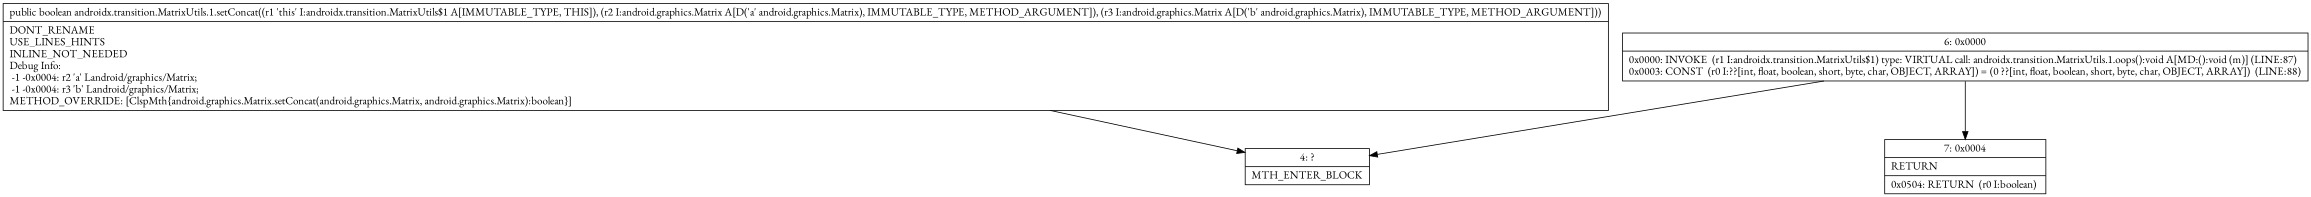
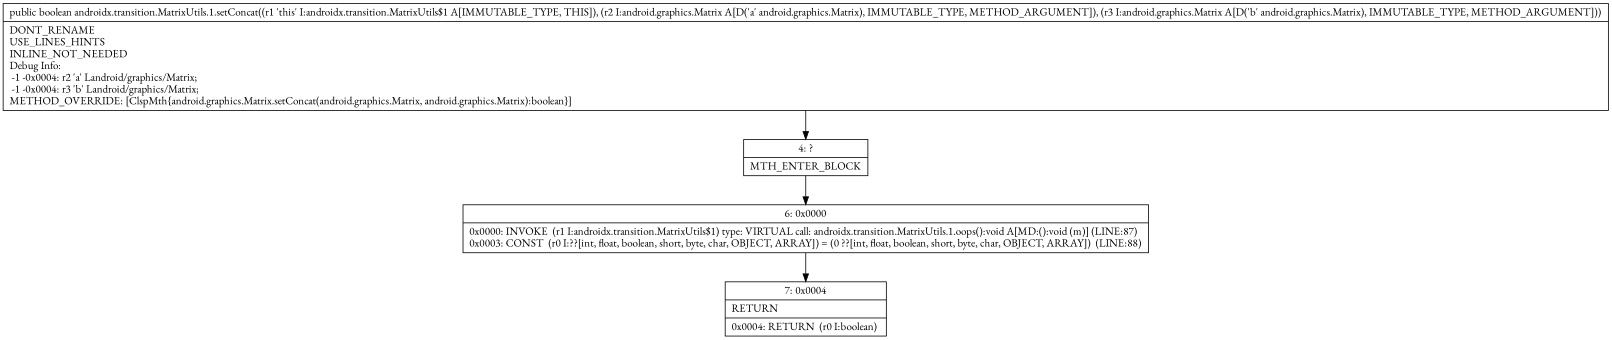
edge "6: 0x0000" -> "4: ?": reversed
node "7: 0x0004": text "0x0504: RETURN  (r0 I:boolean)" -> "0x0004: RETURN  (r0 I:boolean)"
